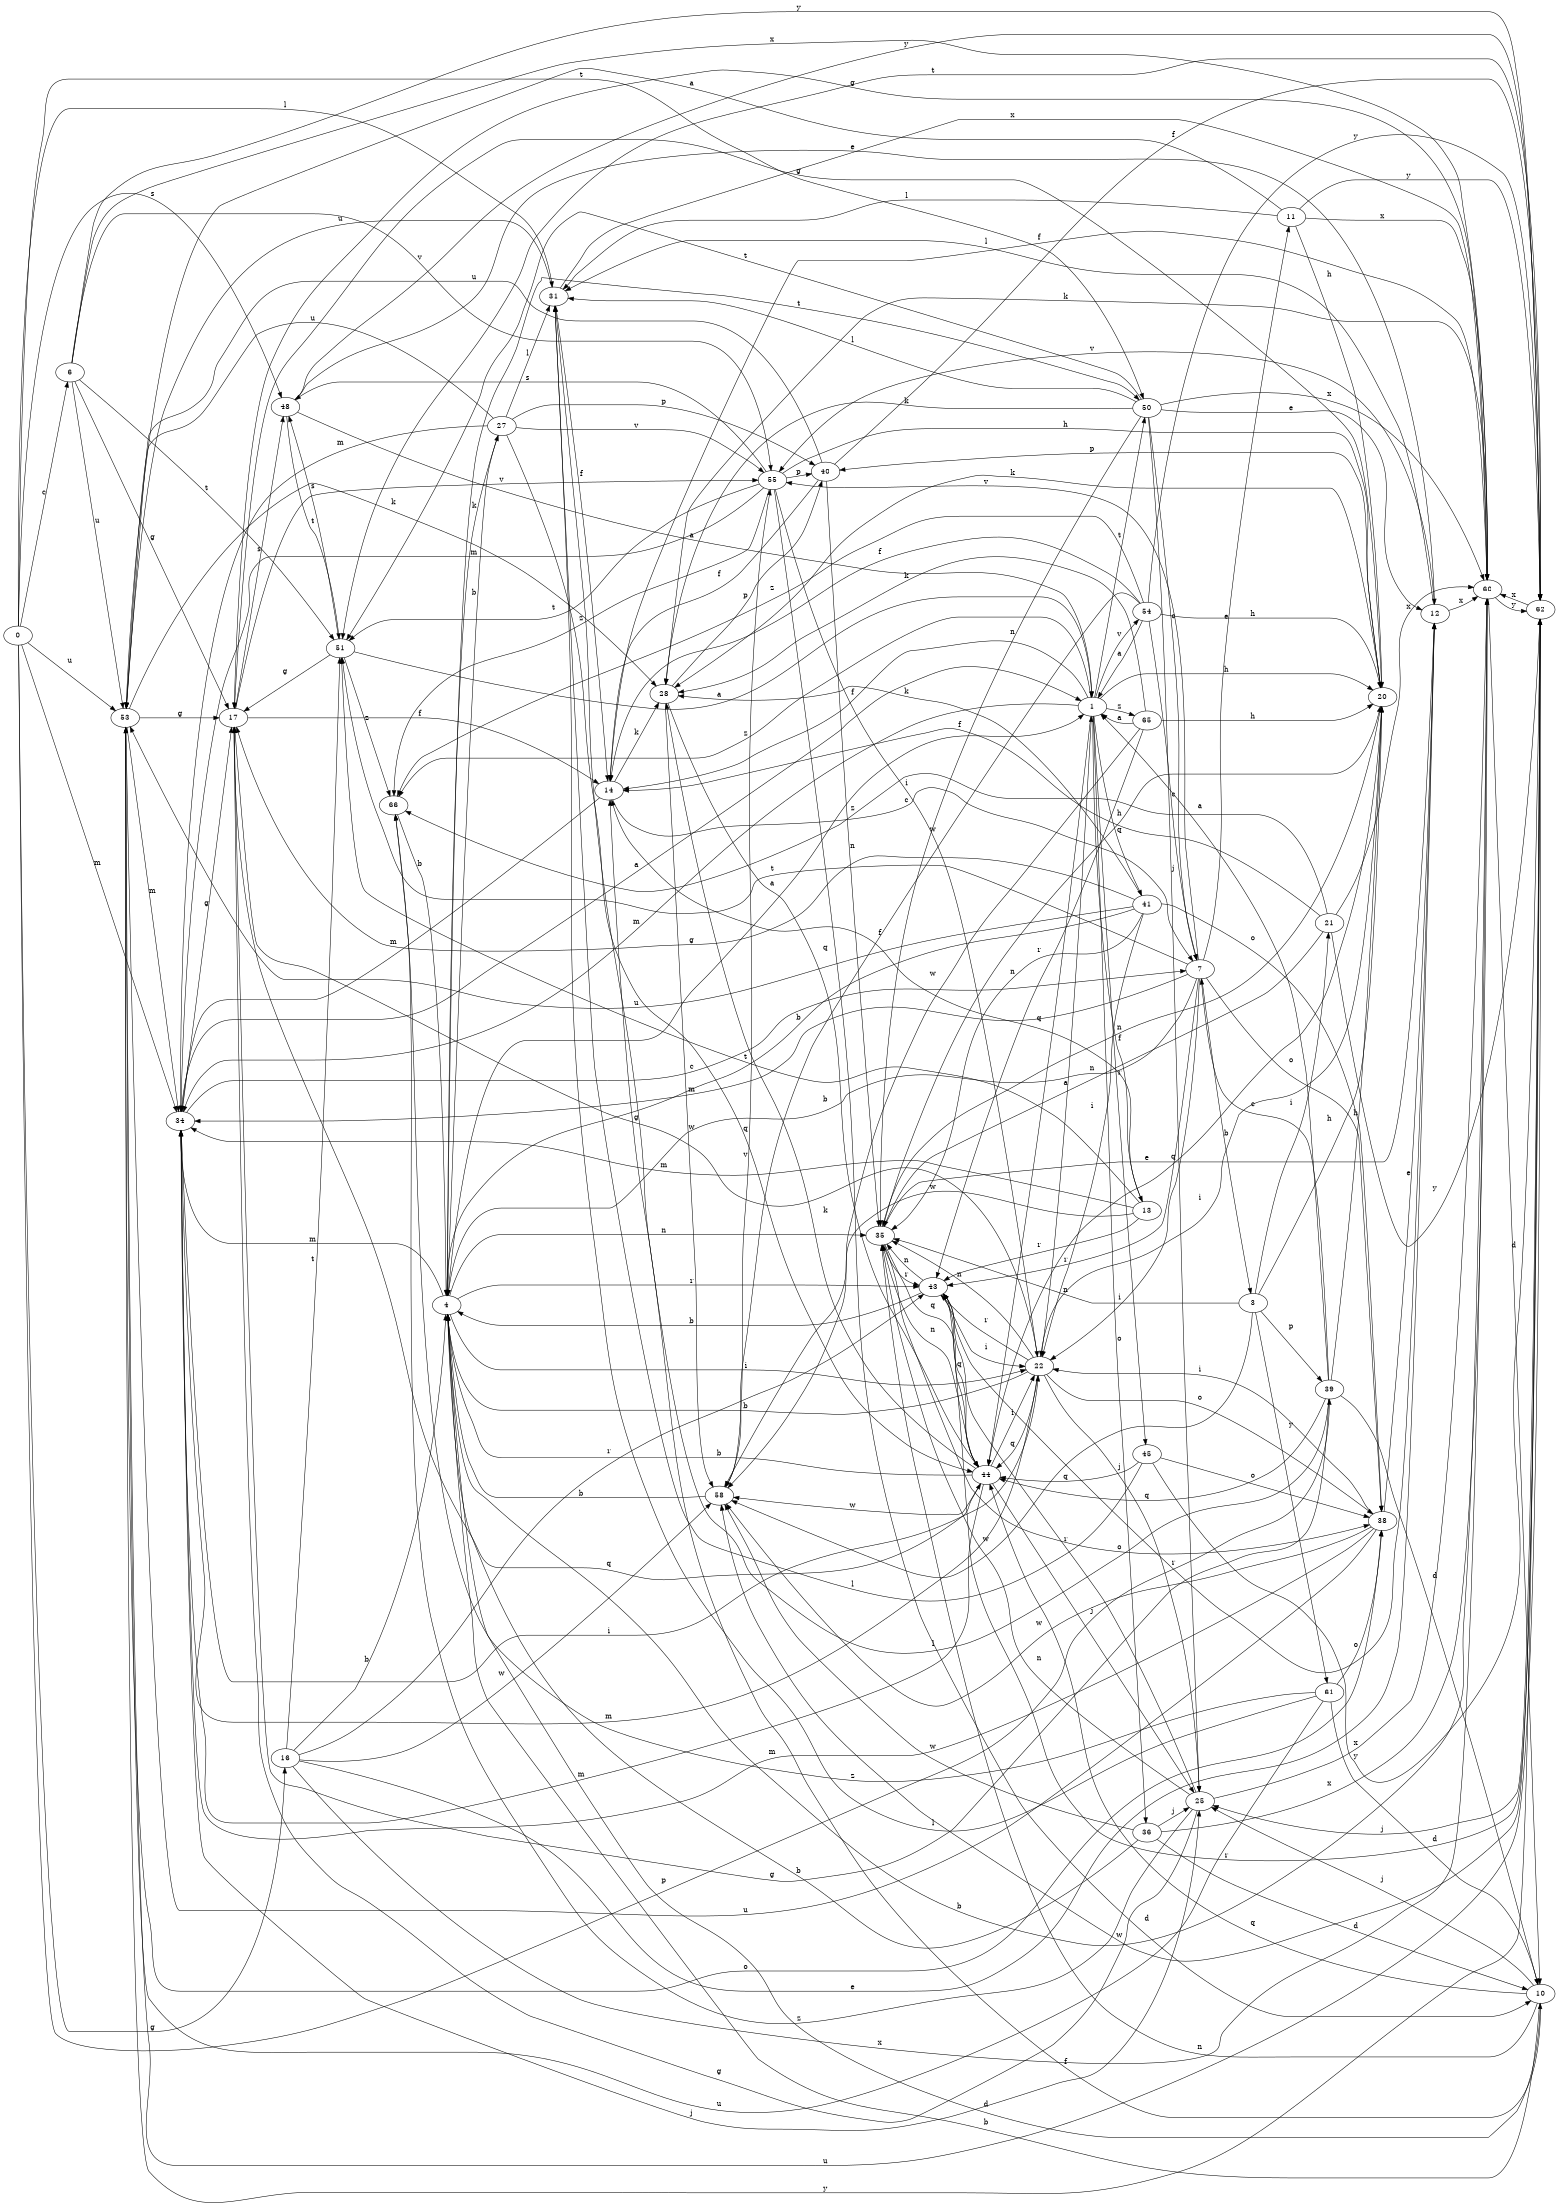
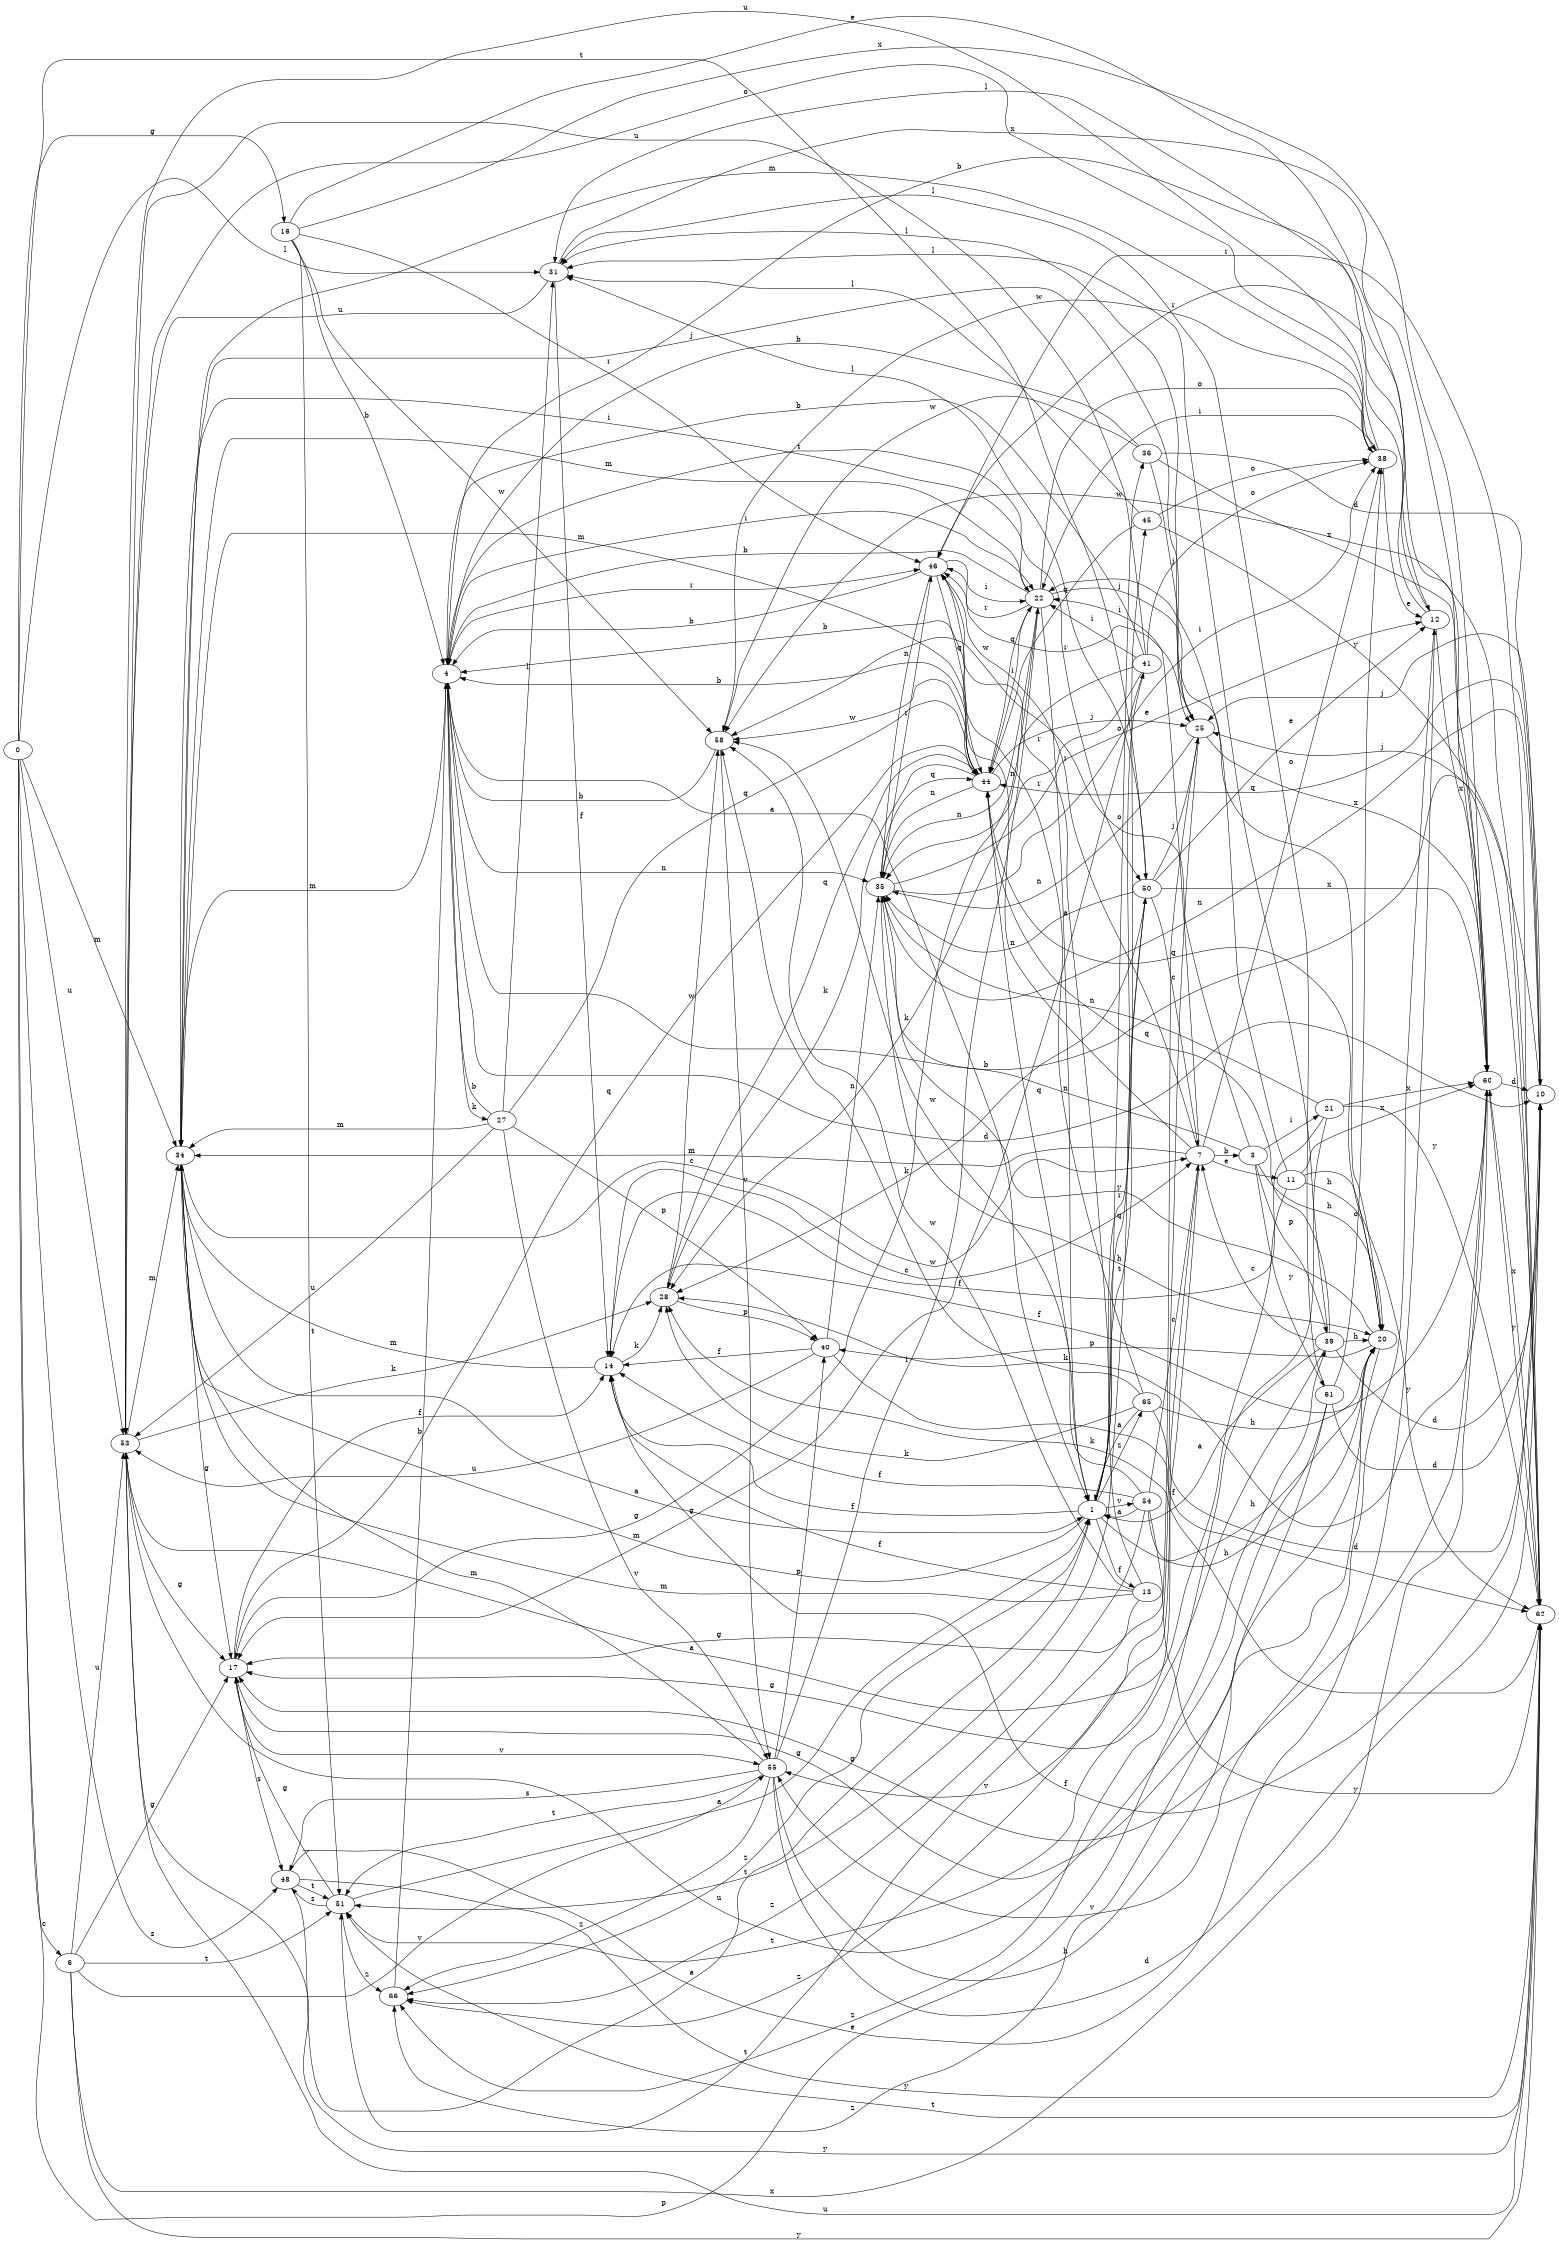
edge "20" -> "28": now "62" -> "28"
edge "20" -> "35": label "n" -> "y"
node "43": label "43" -> "46"
edge "65" -> "10": added, label "d"
